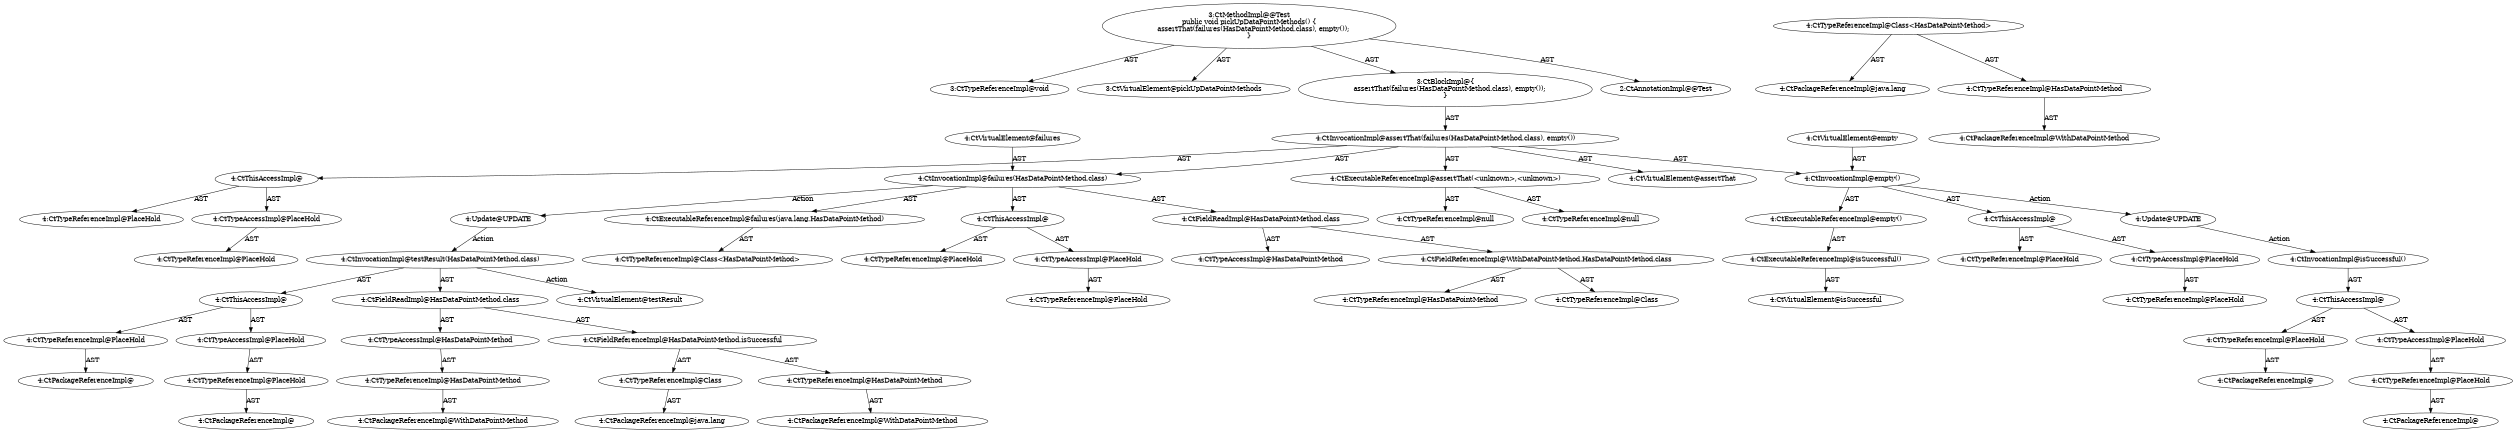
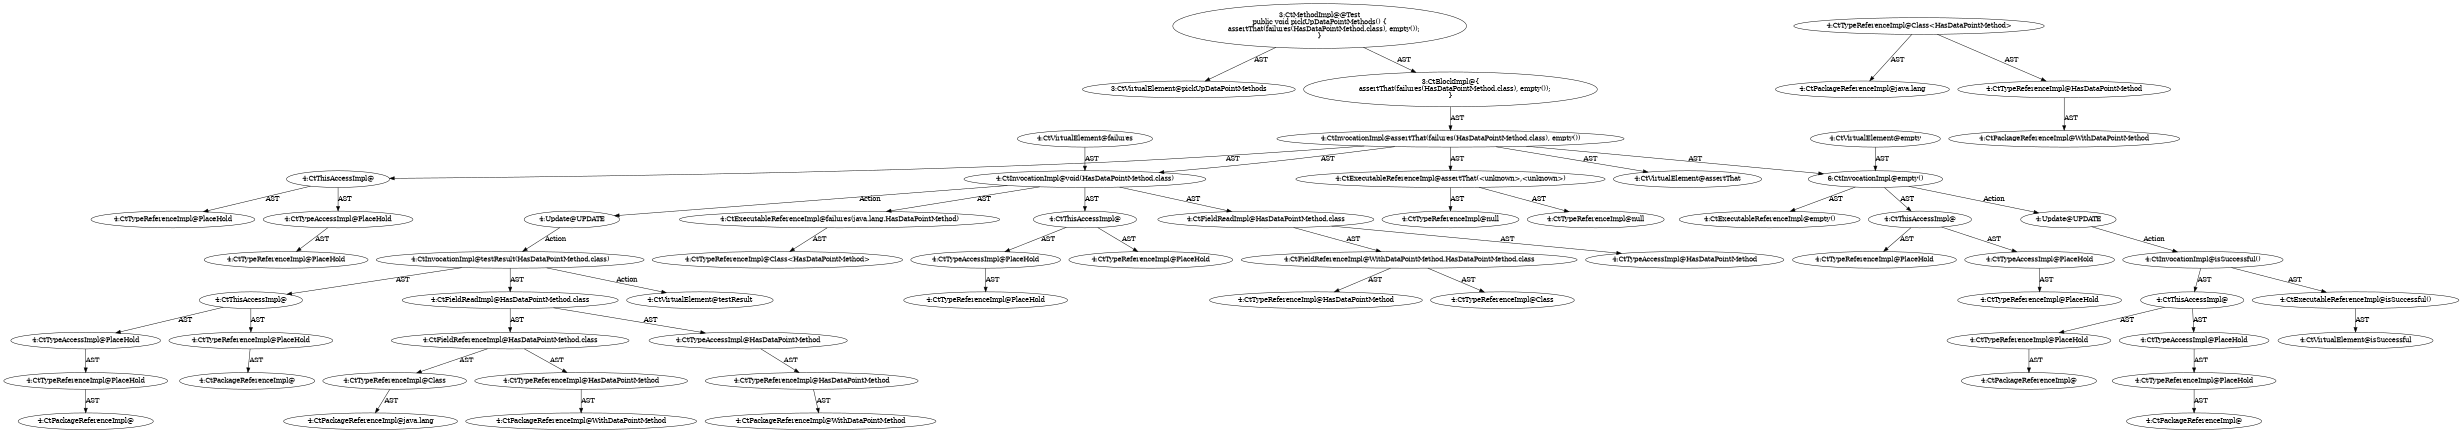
node "3:CtTypeReferenceImpl@void": removed
node "2:CtAnnotationImpl@@Test": removed
node "4:CtInvocationImpl@failures(HasDataPointMethod.class)": label "4:CtInvocationImpl@failures(HasDataPointMethod.class)" -> "4:CtInvocationImpl@void(HasDataPointMethod.class)"
node "4:CtInvocationImpl@empty()": label "4:CtInvocationImpl@empty()" -> "6:CtInvocationImpl@empty()"
edge "4:CtExecutableReferenceImpl@empty()" -> "4:CtExecutableReferenceImpl@isSuccessful()": now "4:CtInvocationImpl@isSuccessful()" -> "4:CtExecutableReferenceImpl@isSuccessful()"
node "4:CtFieldReferenceImpl@HasDataPointMethod.isSuccessful": label "4:CtFieldReferenceImpl@HasDataPointMethod.isSuccessful" -> "4:CtFieldReferenceImpl@HasDataPointMethod.class"
